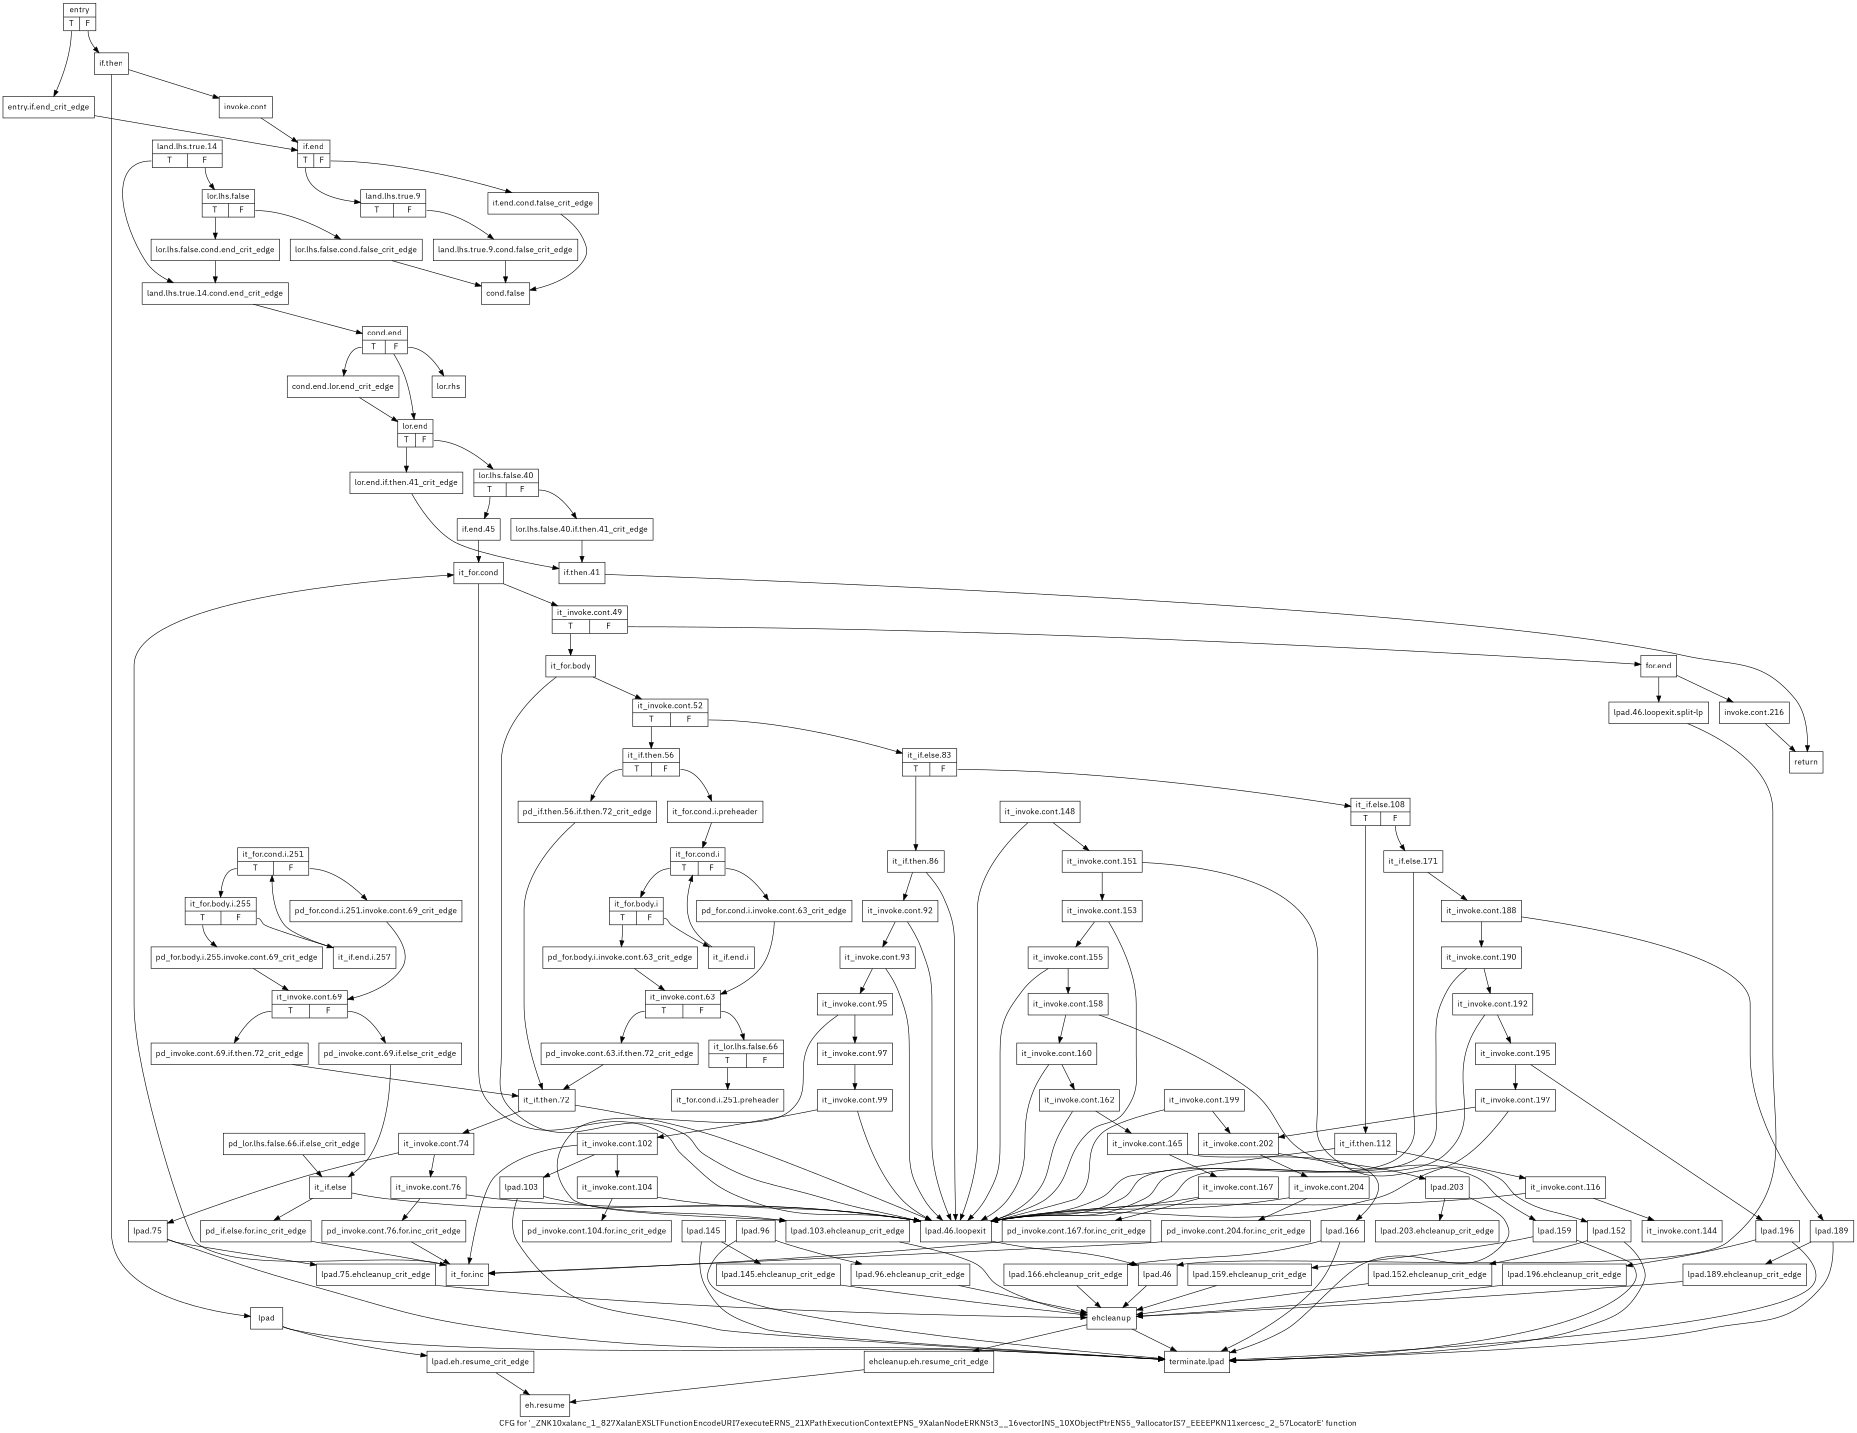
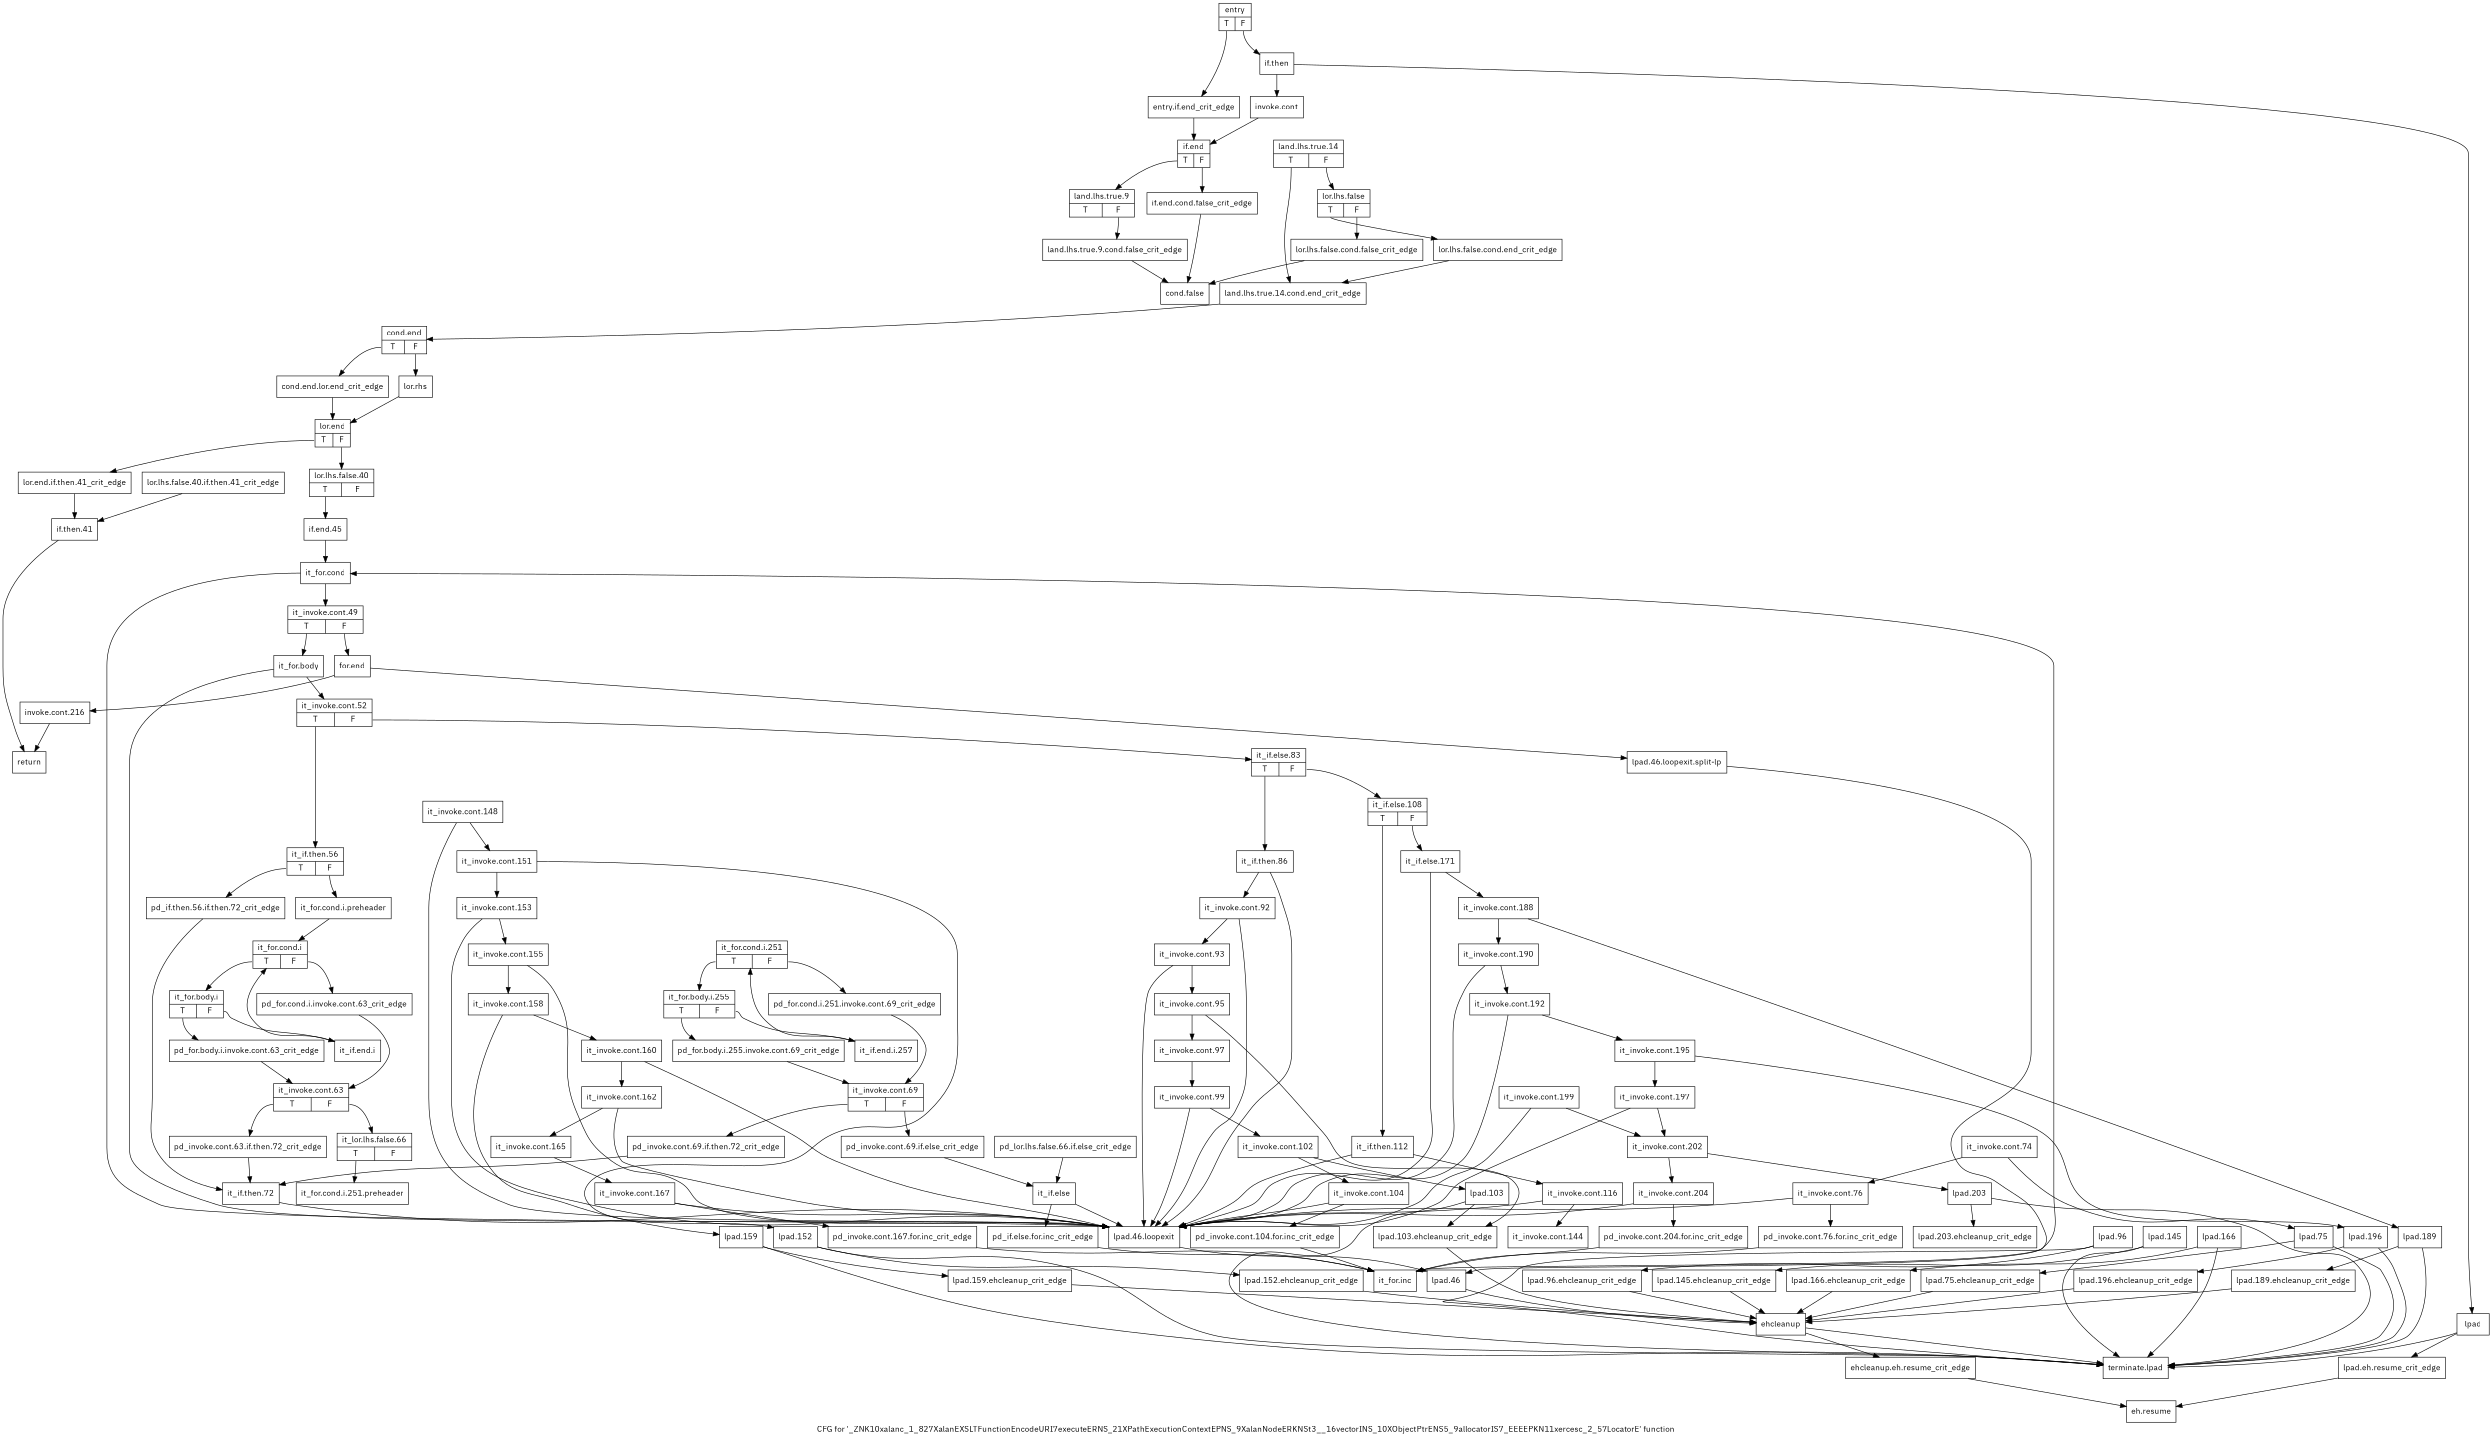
edge "cond.end" -> "lor.end": now "lor.rhs" -> "lor.end"
edge "lor.lhs.false.40" -> "lor.lhs.false.40.if.then.41_crit_edge": removed
edge "it_if.then.72" -> "it_invoke.cont.74": removed
edge "it_invoke.cont.165" -> "lpad.166": removed
edge "it_invoke.cont.102" -> "it_for.inc": now "pd_invoke.cont.104.for.inc_crit_edge" -> "it_for.inc"
